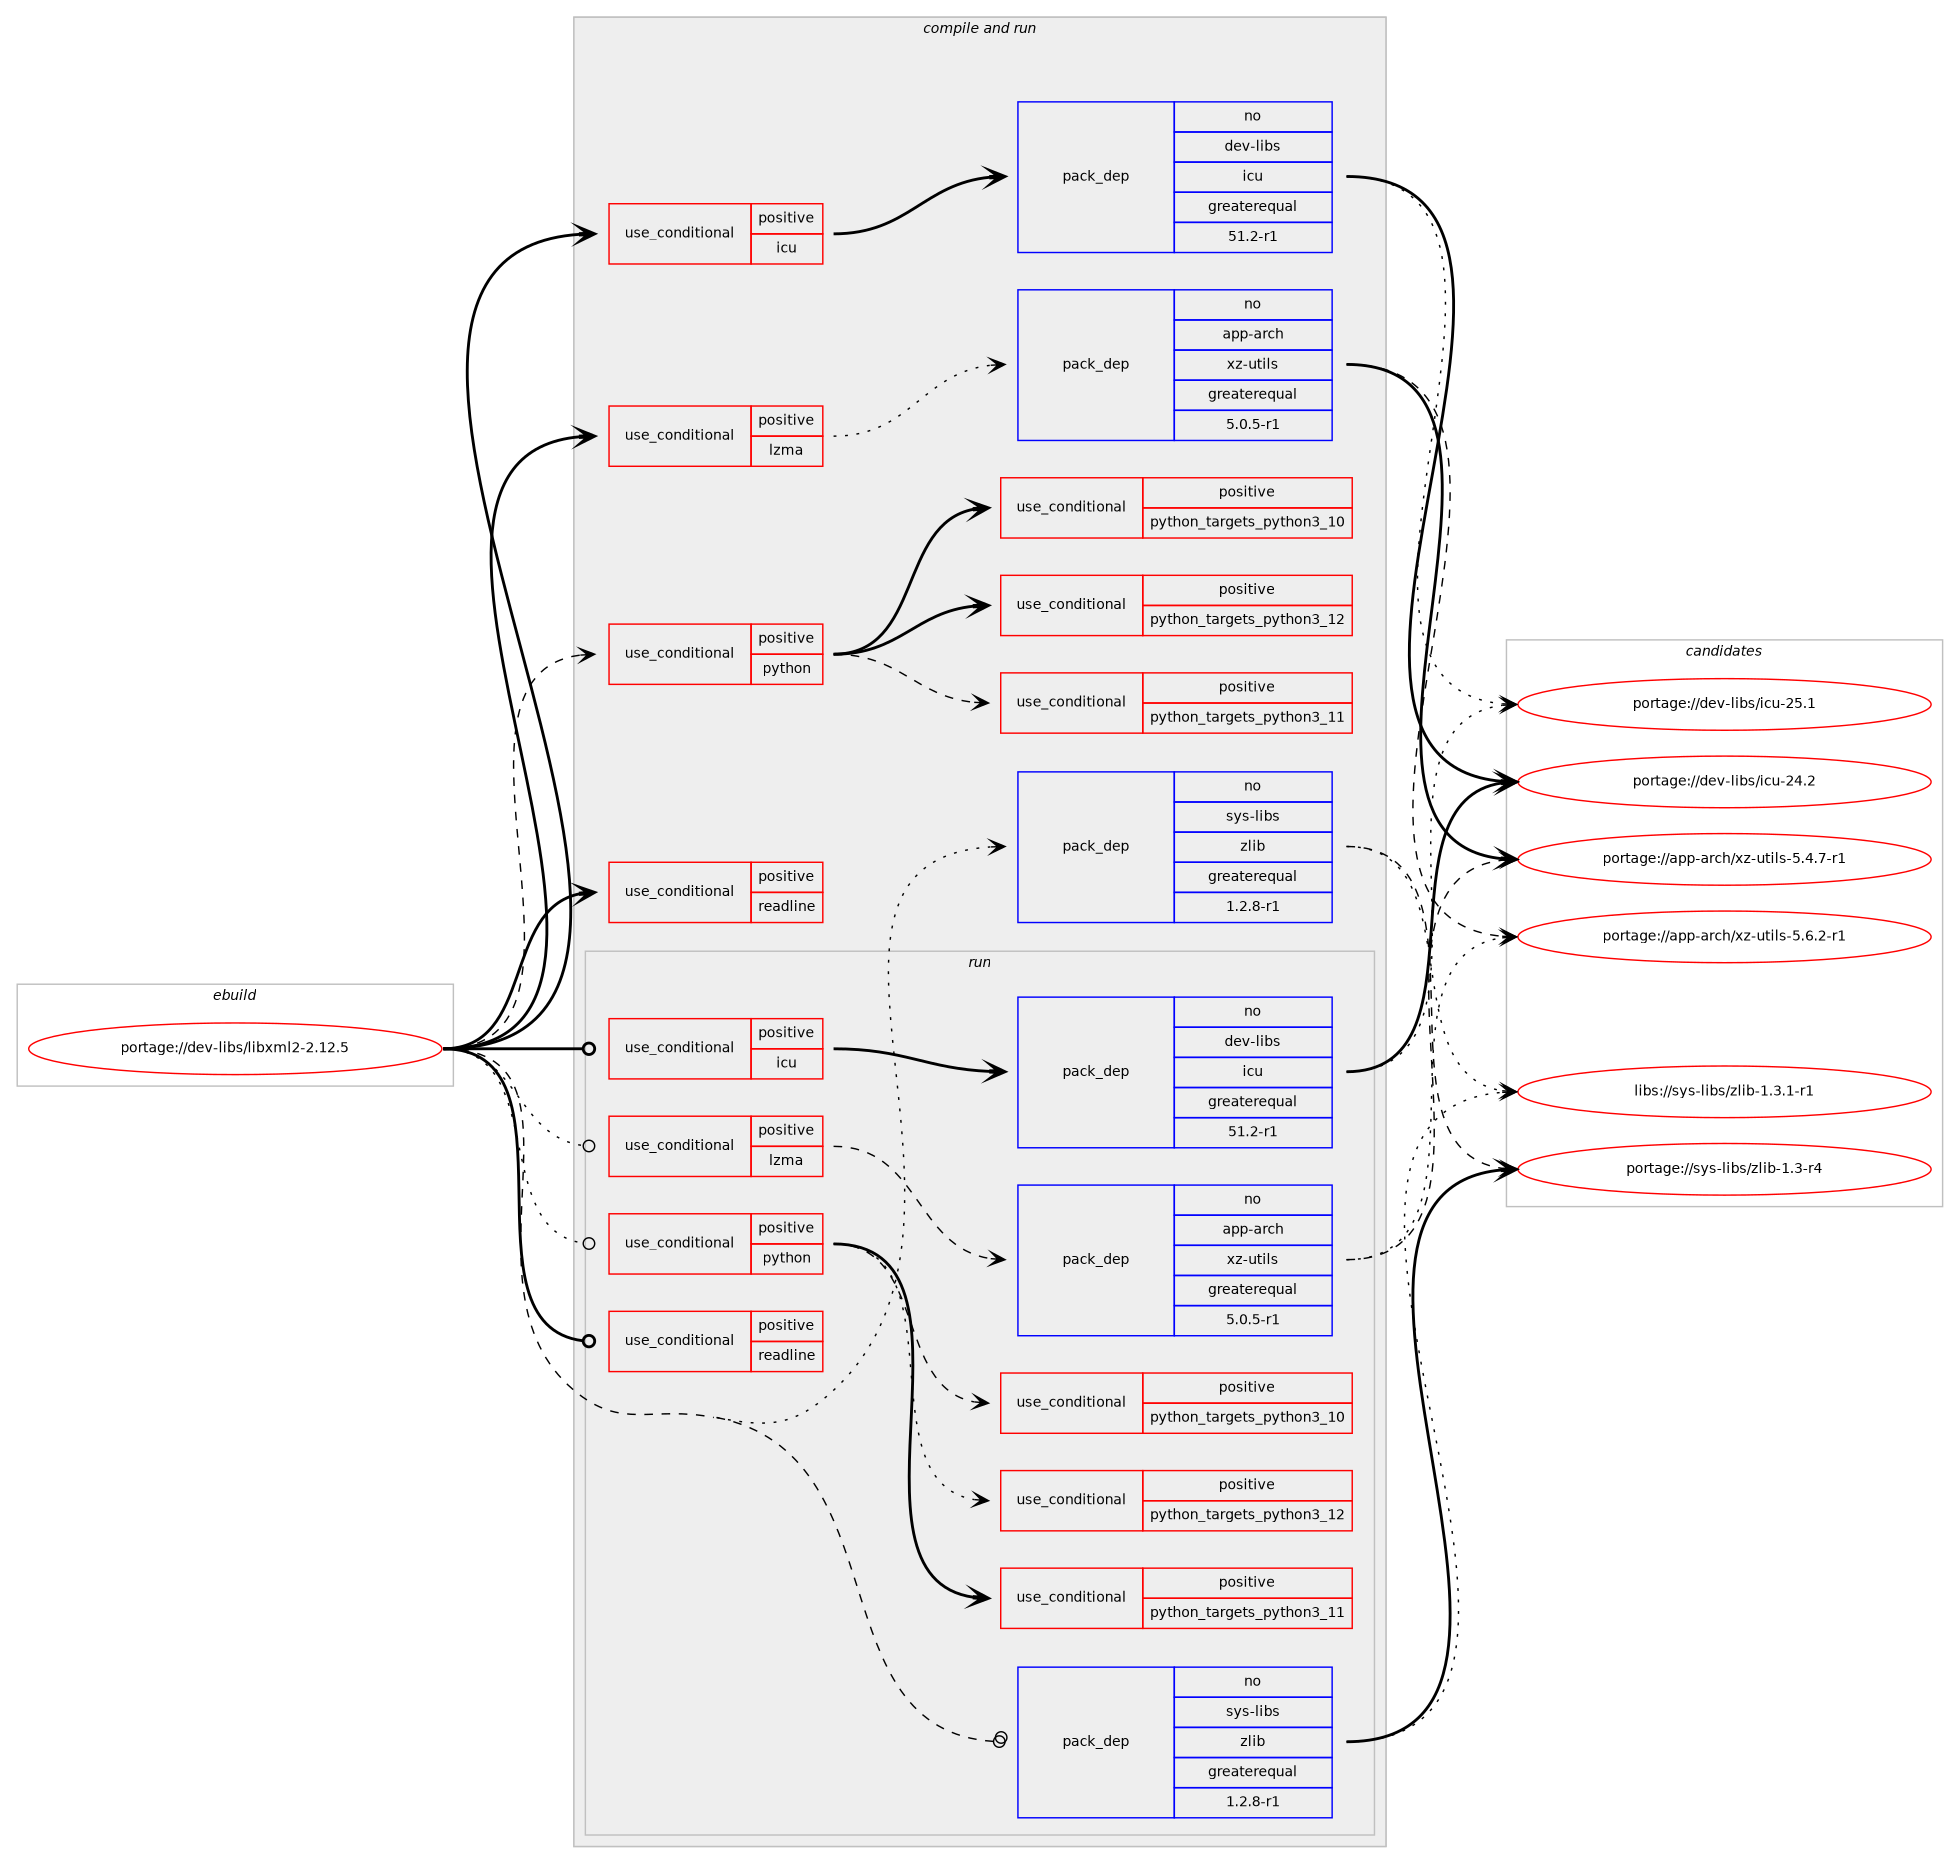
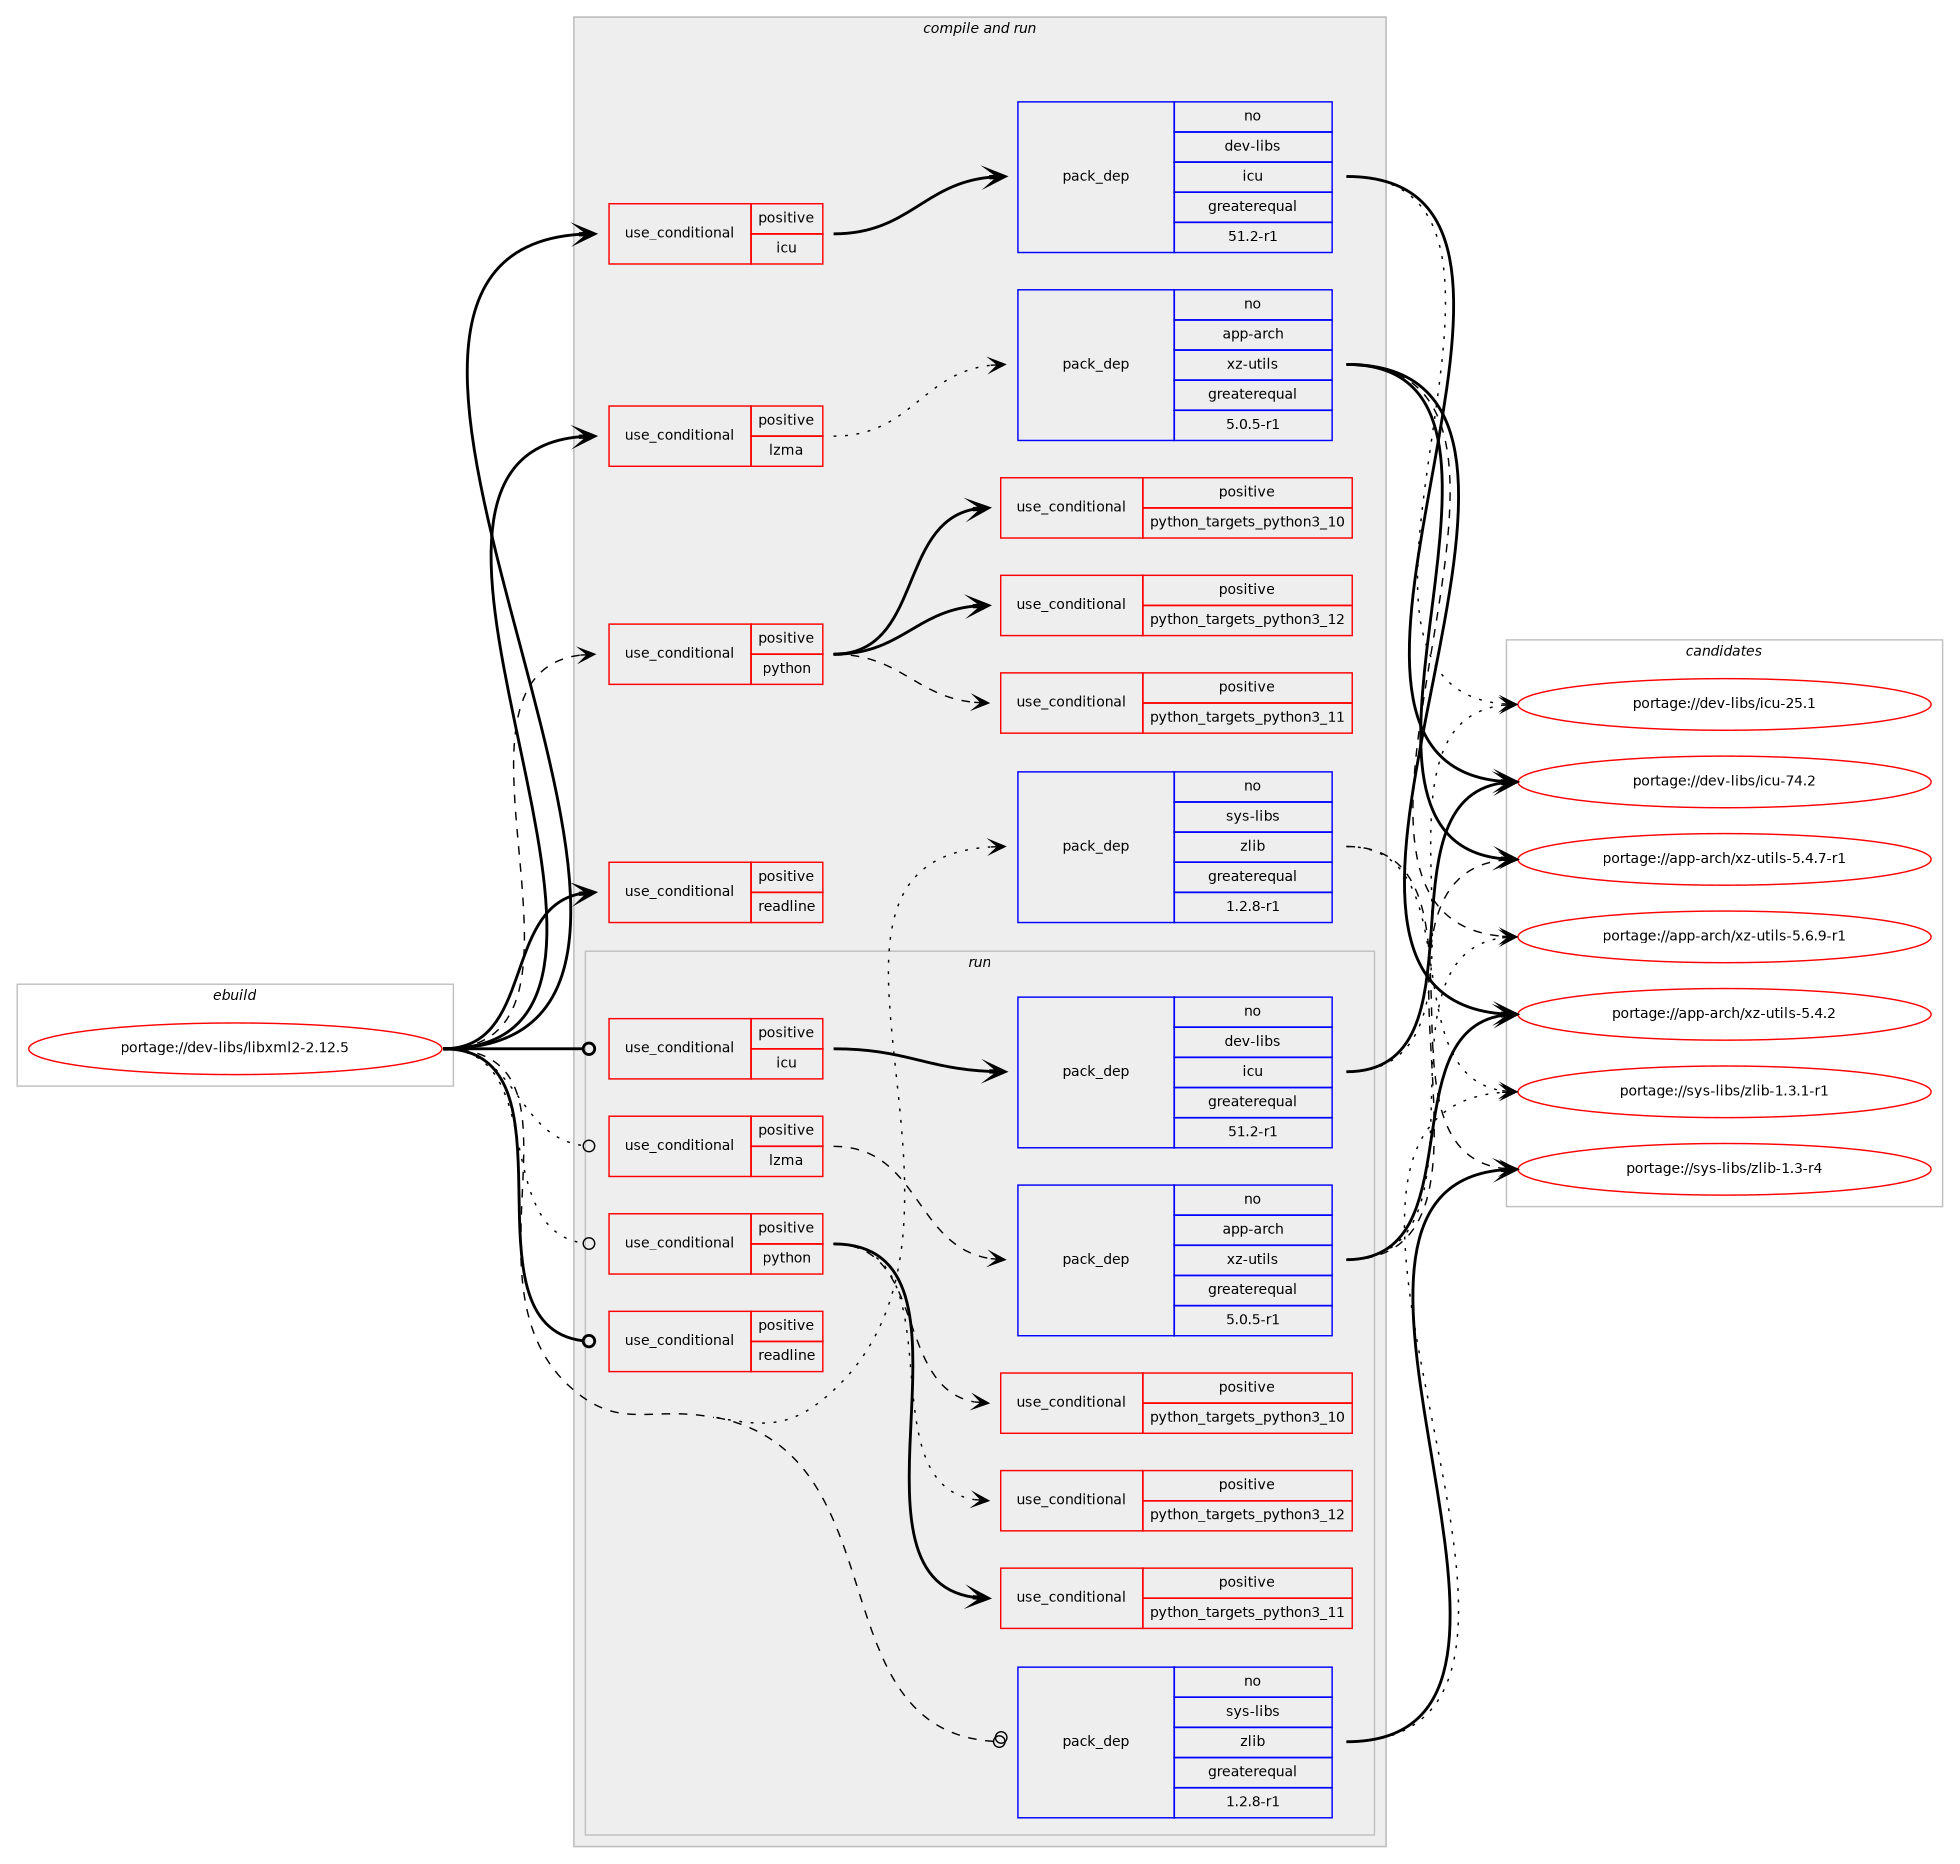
node "portage://dev-libs/icu-24.2": label "portage://dev-libs/icu-24.2" -> "portage://dev-libs/icu-74.2"
node "portage://app-arch/xz-utils-5.6.2-r1": label "portage://app-arch/xz-utils-5.6.2-r1" -> "portage://app-arch/xz-utils-5.6.9-r1"
node "portage://app-arch/xz-utils-5.4.2": added
node "libs://sys-libs/zlib-1.3.1-r1": label "libs://sys-libs/zlib-1.3.1-r1" -> "portage://sys-libs/zlib-1.3.1-r1"
